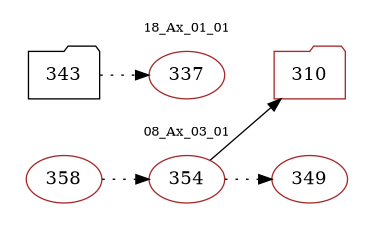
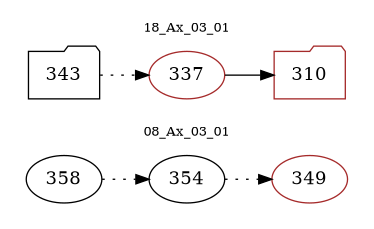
cluster "18_Ax_01_01": label "18_Ax_01_01" -> "18_Ax_03_01"
edge "354" -> "310": now "337" -> "310"
node "358": color brown -> black
node "354": color brown -> black
